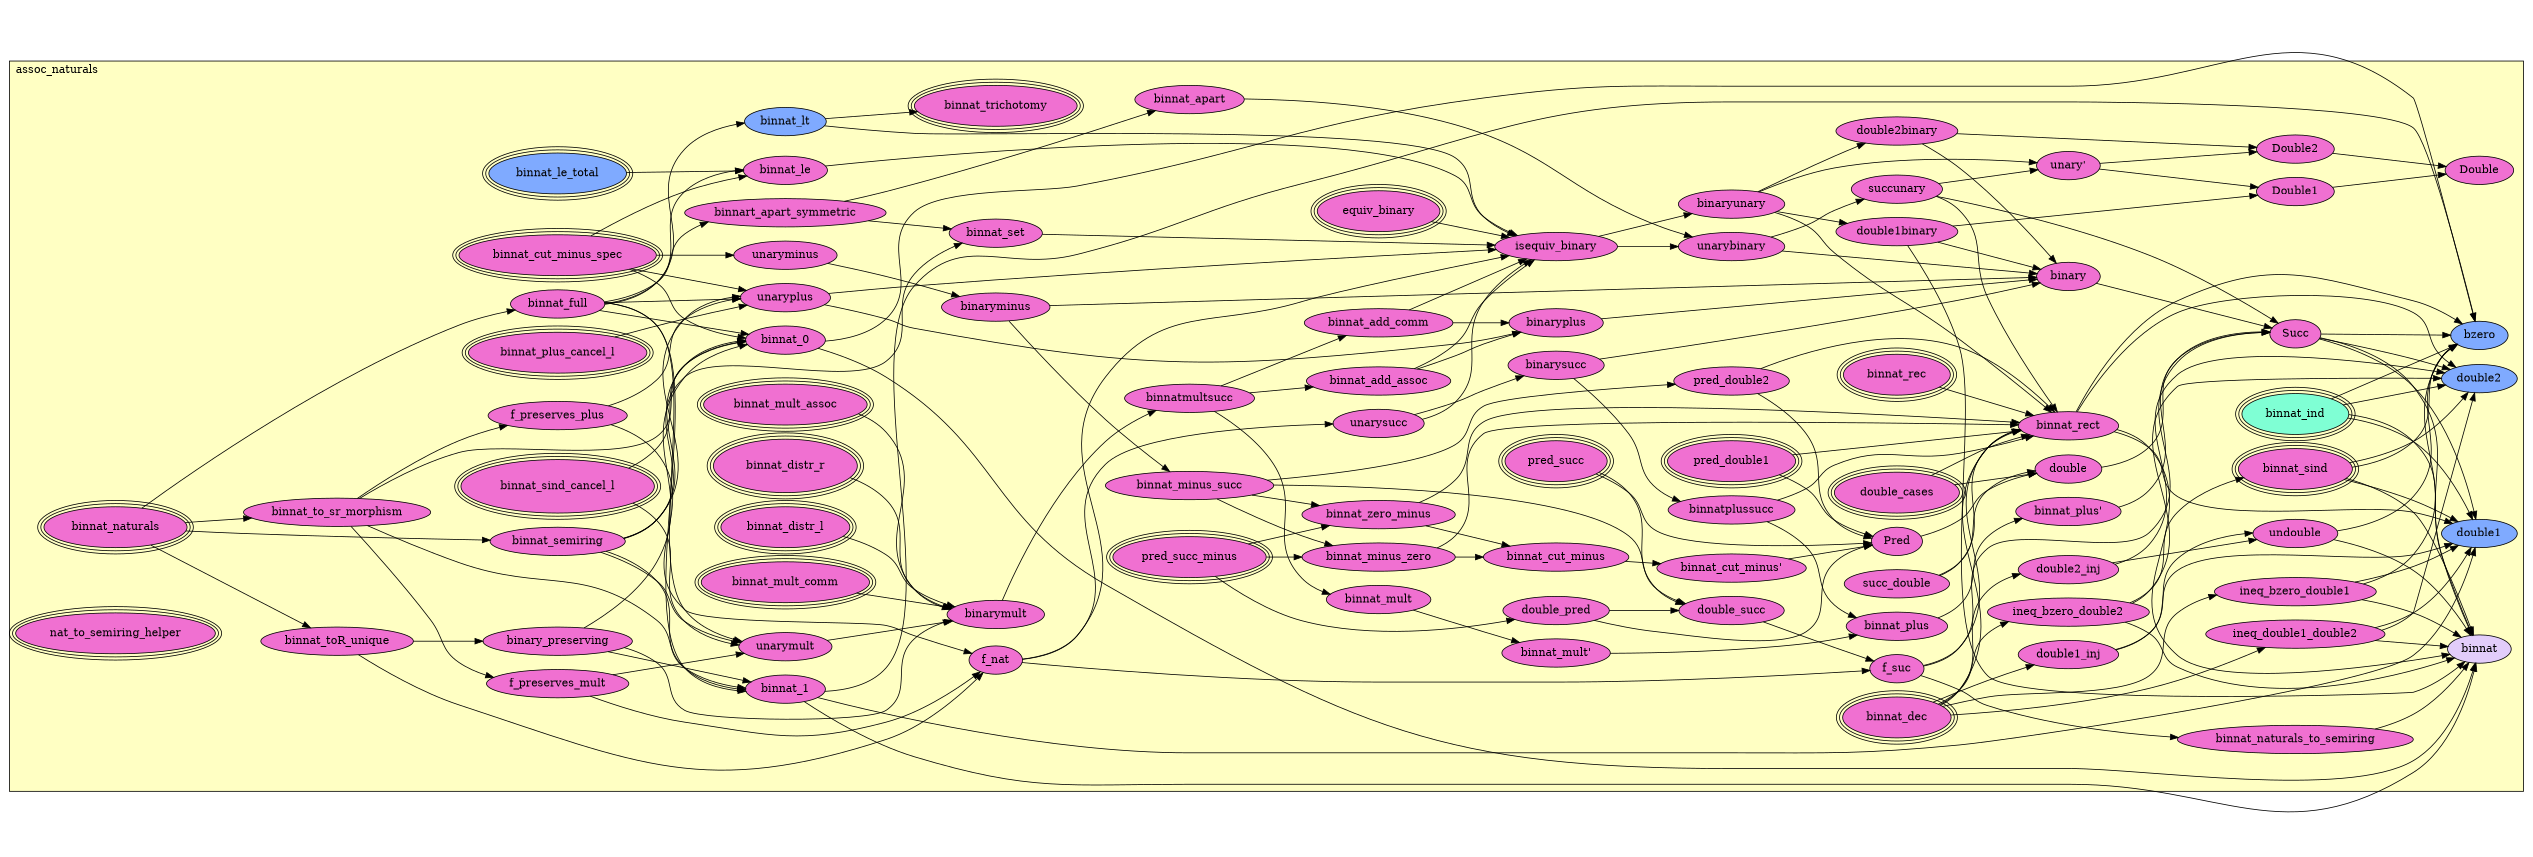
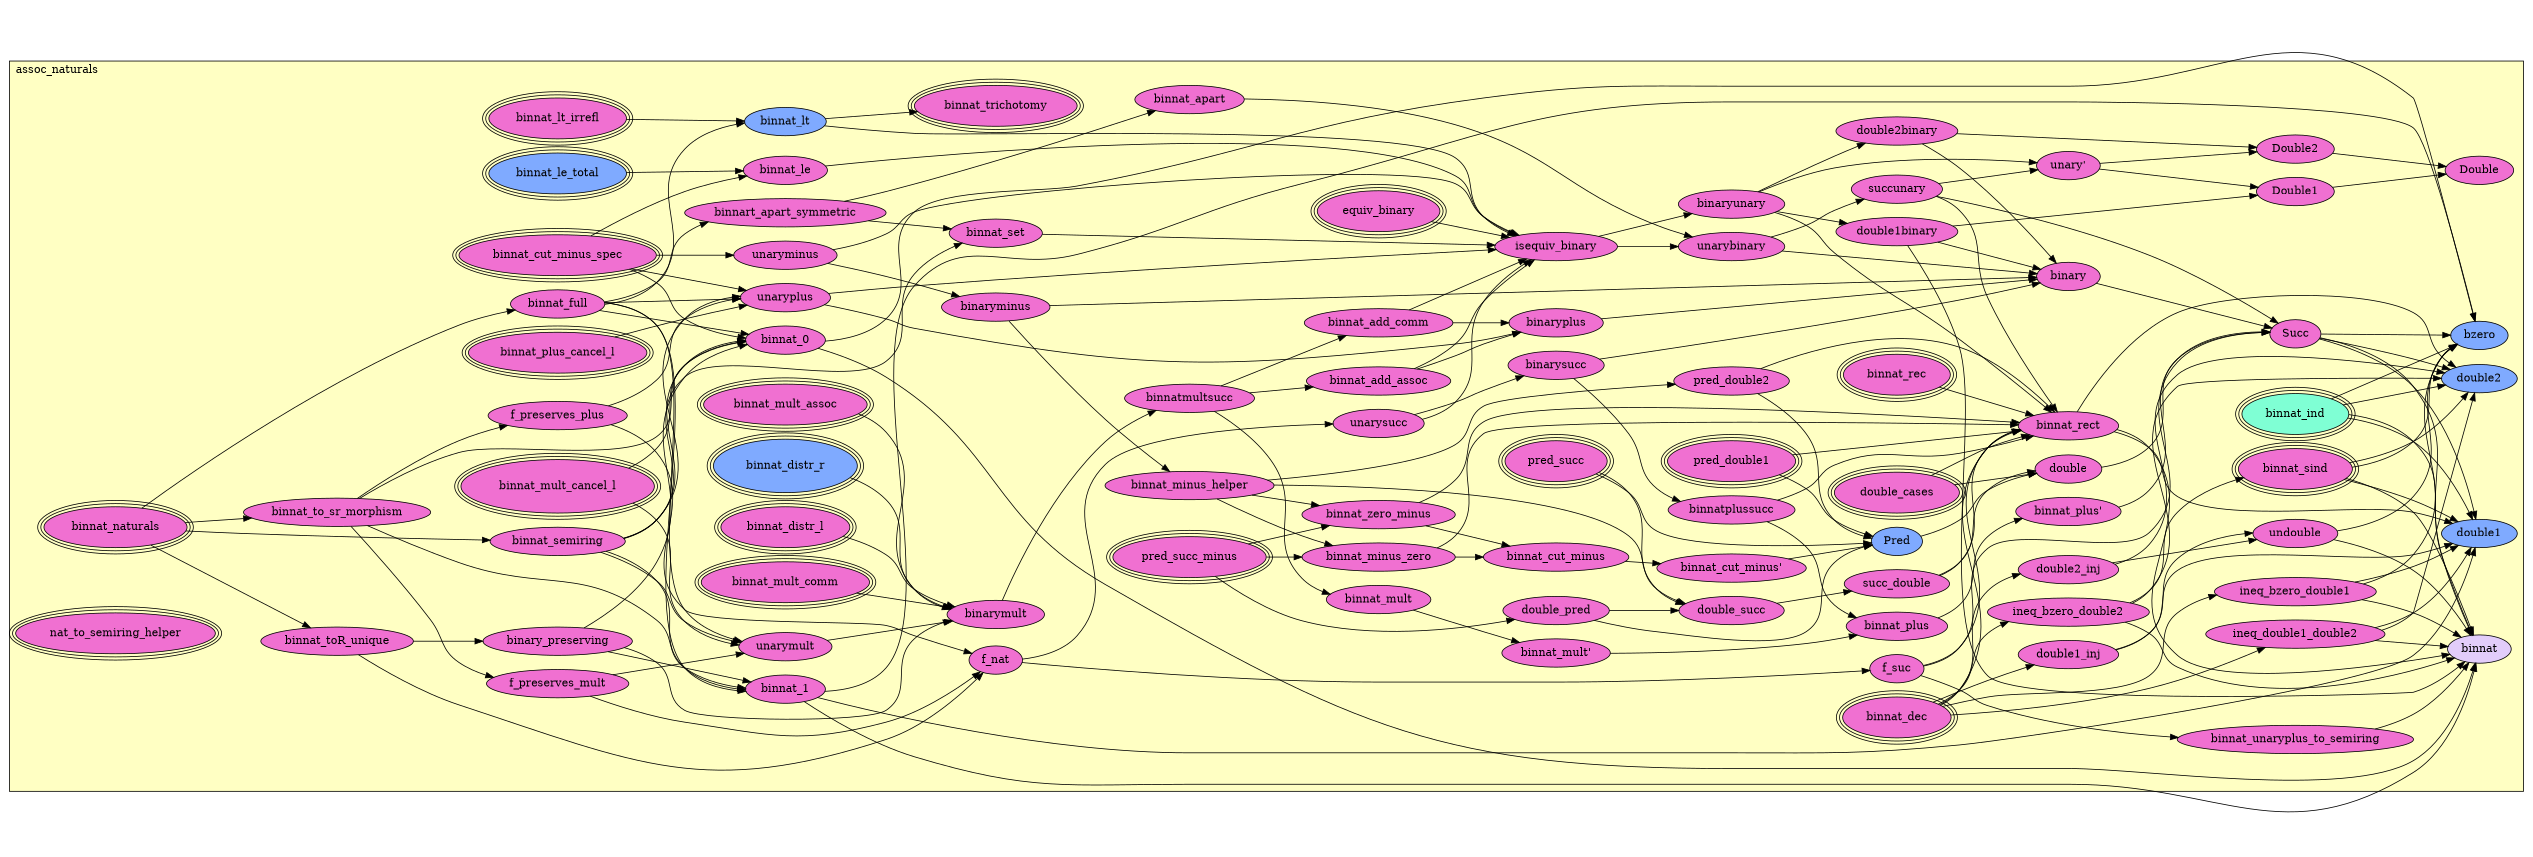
node "binnat_lt_irrefl": added
edge "binnat_full" -> "binnat_le": removed
edge "binnat_rect" -> "bzero": removed
edge "f_nat" -> "isequiv_binary": now "unaryminus" -> "isequiv_binary"
node "binnat_distr_r": fillcolor #f070d1 -> #7faaff
node "binnat_sind_cancel_l": label "binnat_sind_cancel_l" -> "binnat_mult_cancel_l"
node "binnat_minus_succ": label "binnat_minus_succ" -> "binnat_minus_helper"
node "Pred": fillcolor #f070d1 -> #7faaff
edge "double_succ" -> "f_suc": now "double_succ" -> "succ_double"
node "binnat_naturals_to_semiring": label "binnat_naturals_to_semiring" -> "binnat_unaryplus_to_semiring"
